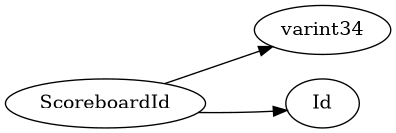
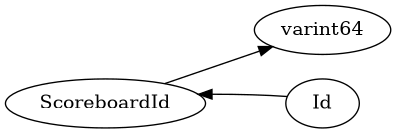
node "varint34": label "varint34" -> "varint64"
edge "ScoreboardId" -> "Id": reversed
